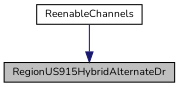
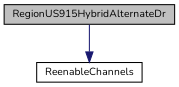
edge "ReenableChannels" -> "RegionUS915HybridAlternateDr": reversed
